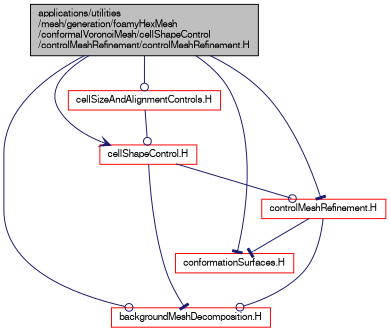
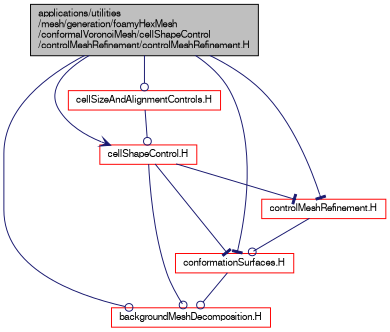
edge "cellShapeControl.H" -> "controlMeshRefinement.H": arrowhead odot -> tee
edge "cellShapeControl.H" -> "conformationSurfaces.H": added
edge "controlMeshRefinement.H" -> "conformationSurfaces.H": arrowhead tee -> odot
edge "cellShapeControl.H" -> "backgroundMeshDecomposition.H": arrowhead tee -> odot
edge "controlMeshRefinement.H" -> "backgroundMeshDecomposition.H": now "conformationSurfaces.H" -> "backgroundMeshDecomposition.H"
